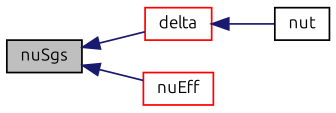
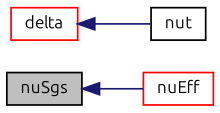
edge "delta" -> "nuSgs": removed
